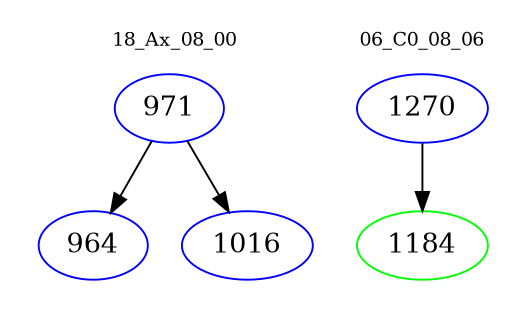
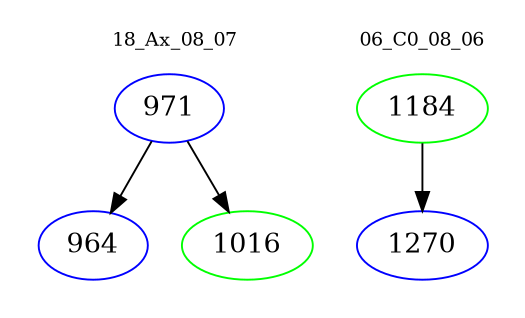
cluster "18_Ax_08_00": label "18_Ax_08_00" -> "18_Ax_08_07"
edge "1270" -> "1184": reversed
node "1016": color blue -> green
